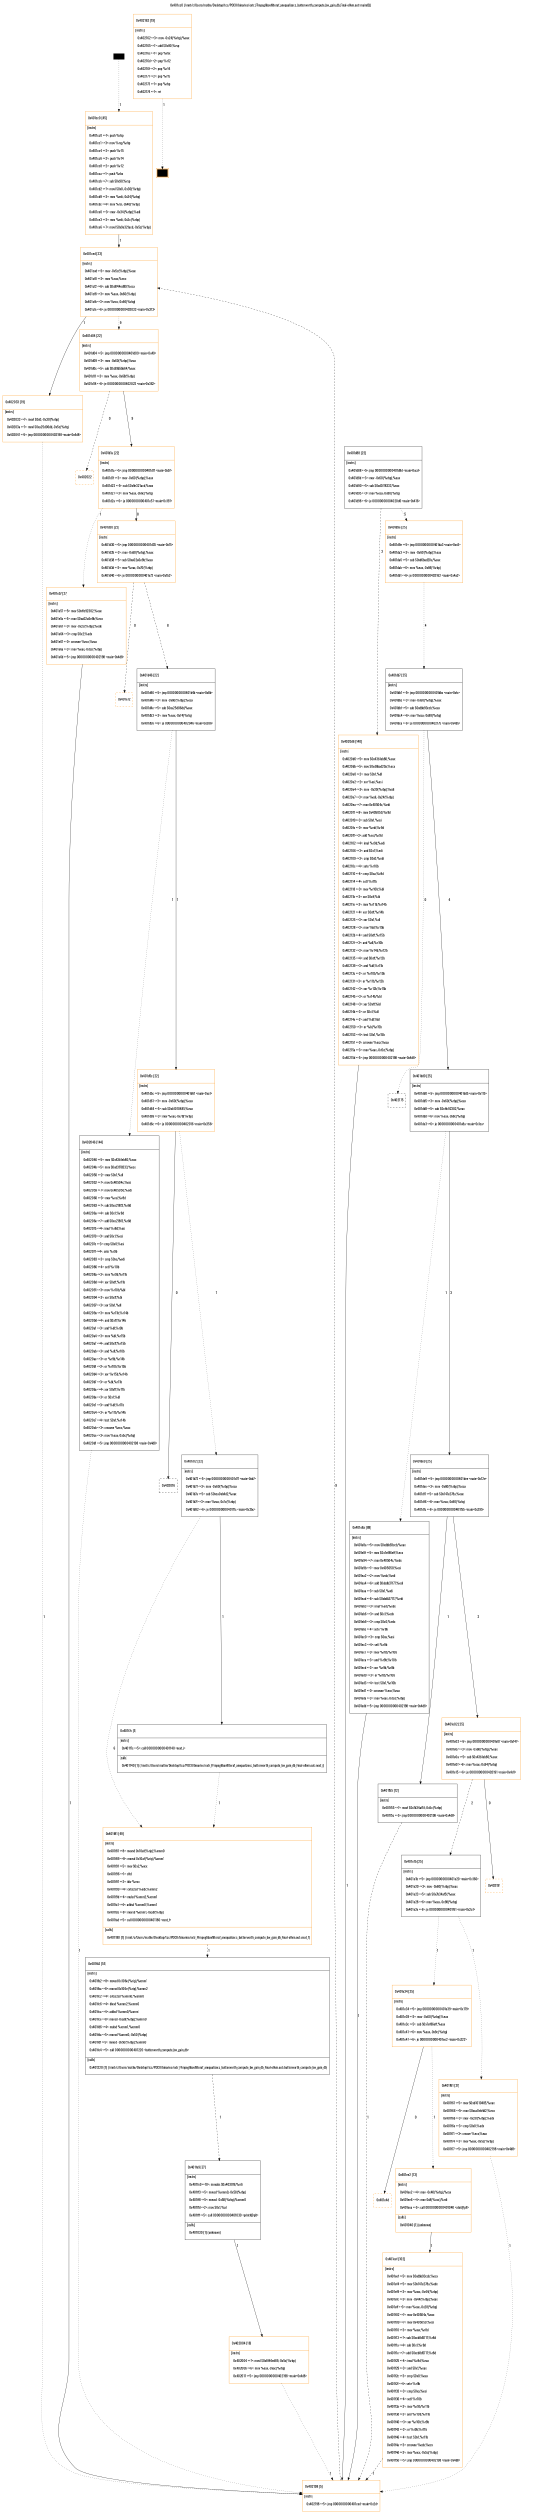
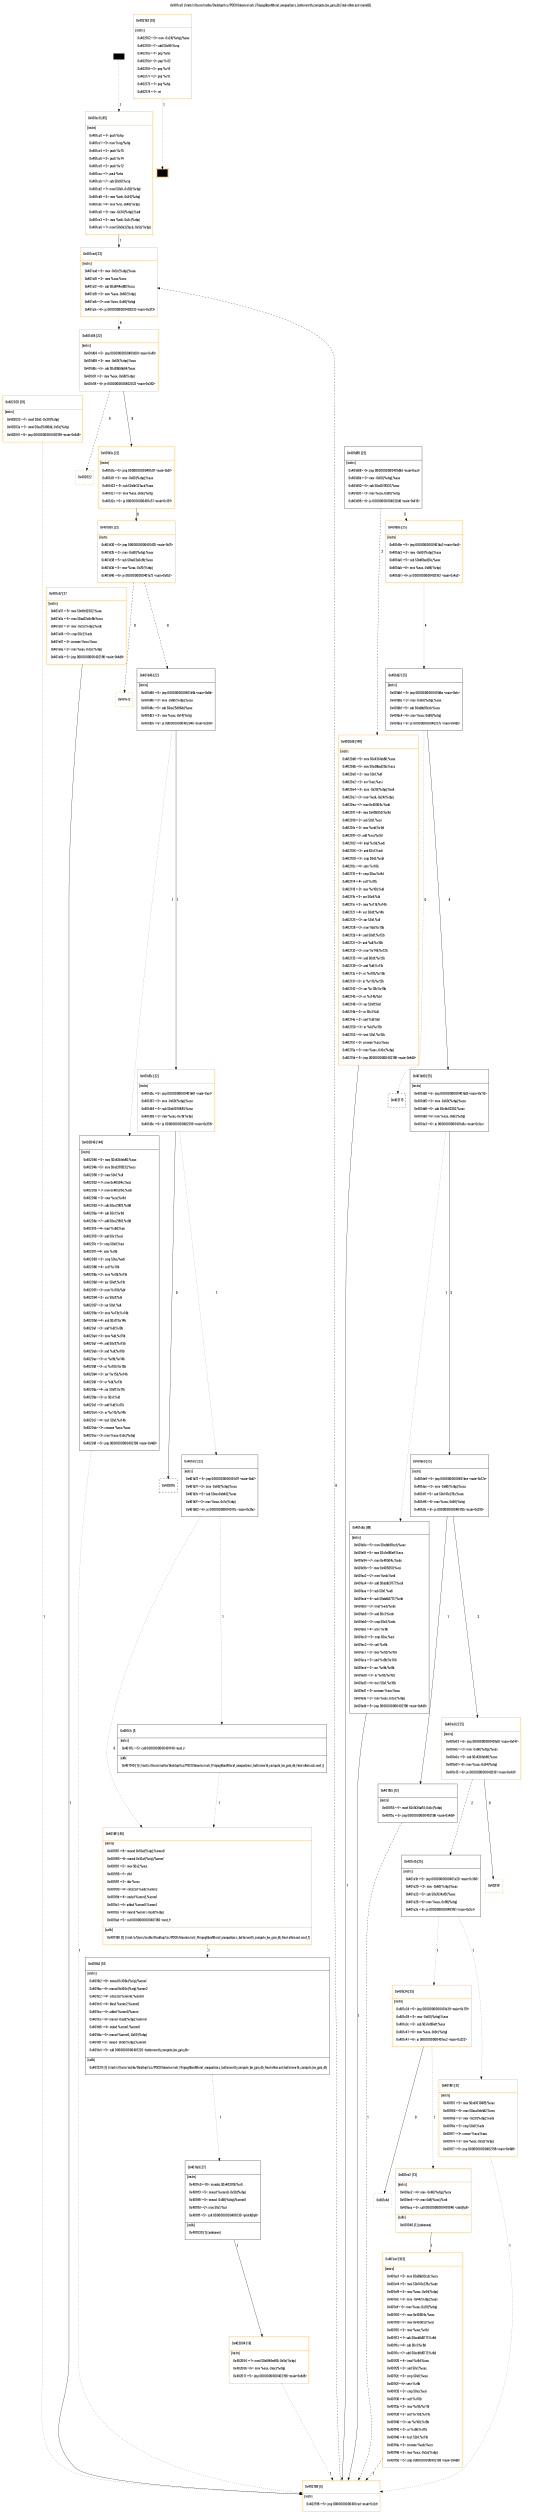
edge "0x401ced [23]" -> "0x402033 [19]": removed, label "1"
edge "0x401d1a [22]" -> "0x401e57 [27]": removed, label "1"
edge "0x401d72 [22]" -> "0x401f7c [5]": style solid -> dotted
edge "0x401fb2 [55]" -> "0x401fe9 [27]": style dashed -> dotted
